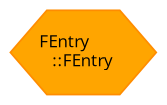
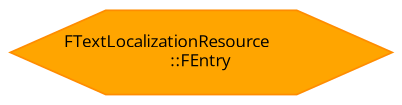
node "FEntry ::FEntry": label "FEntry ::FEntry" -> "FTextLocalizationResource ::FEntry"
